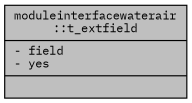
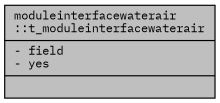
node "moduleinterfacewaterair": text "::t_extfield" -> "::t_moduleinterfacewaterair"
